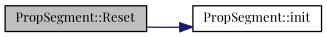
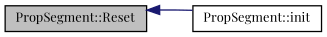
edge "PropSegment::Reset" -> "PropSegment::init": reversed
